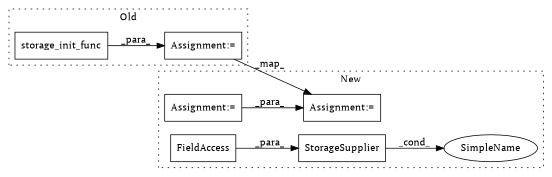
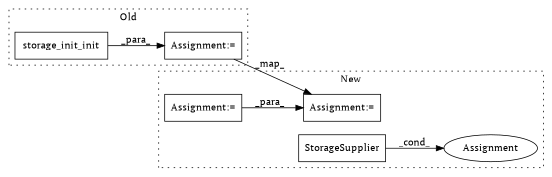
node "storage_init_func": label "storage_init_func" -> "storage_init_init"
node "FieldAccess": removed
node "SimpleName": label "SimpleName" -> "Assignment"
